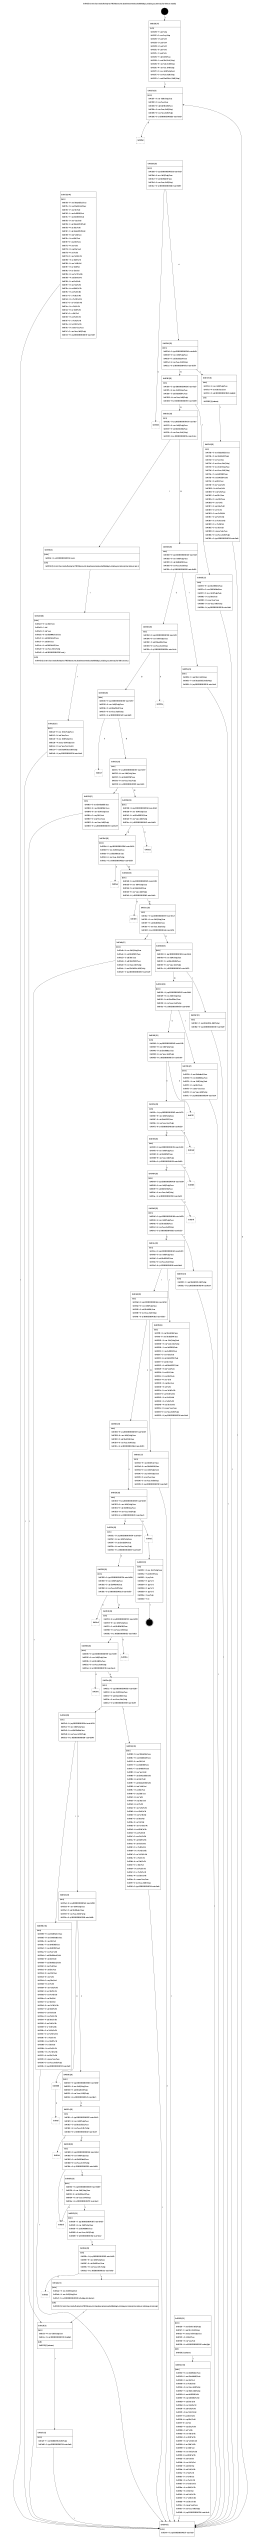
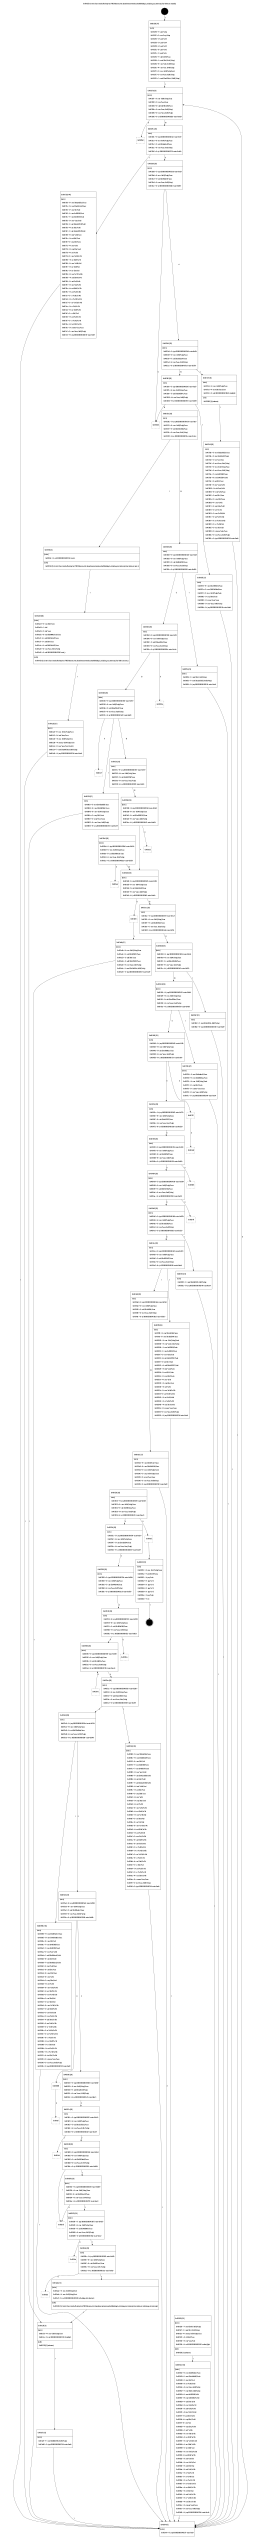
node "0x40129c [28]": added
edge "0x4012f0 [28]" -> "0x40130c [28]": now "0x4012f0 [28]" -> "0x401b46"
edge "0x40137c [28]" -> "0x40183f [27]": now "0x401360 [28]" -> "0x40183f [27]"
edge "0x401398 [28]" -> "0x4013b4 [28]": now "0x401398 [28]" -> "0x4013d0 [28]"
edge "0x4013ec [28]" -> "0x401a4b [31]": now "0x401d01" -> "0x401a4b [31]"
edge "0x40145c [28]" -> "0x401a8b": now "0x401721" -> "0x401a8b"
edge "0x401494 [28]" -> "0x4014b0 [28]": added, label "9"
node "0x401504 [28]": removed
node "0x401ac0": removed
edge "0x401590 [28]" -> "0x402116": reversed
node "0x401f4a": added
